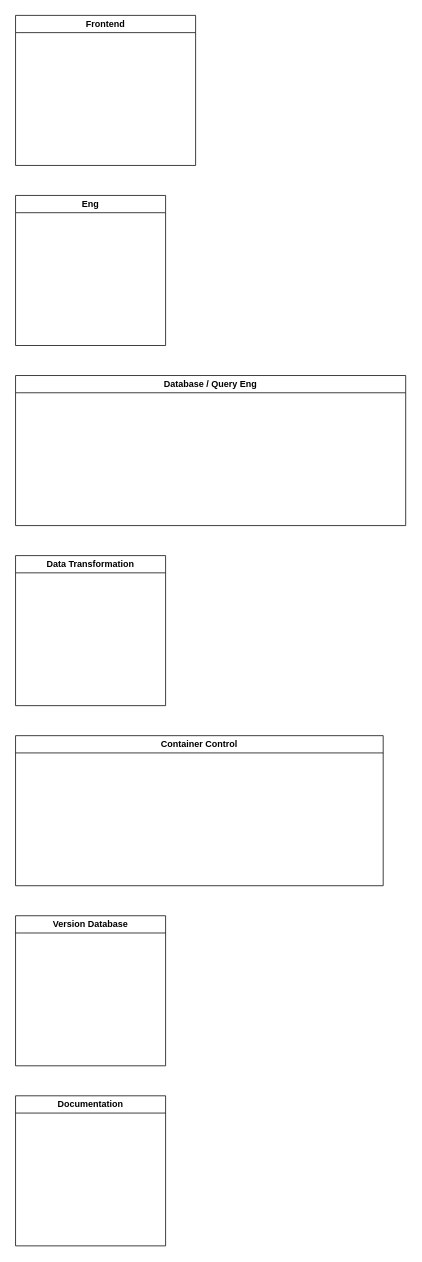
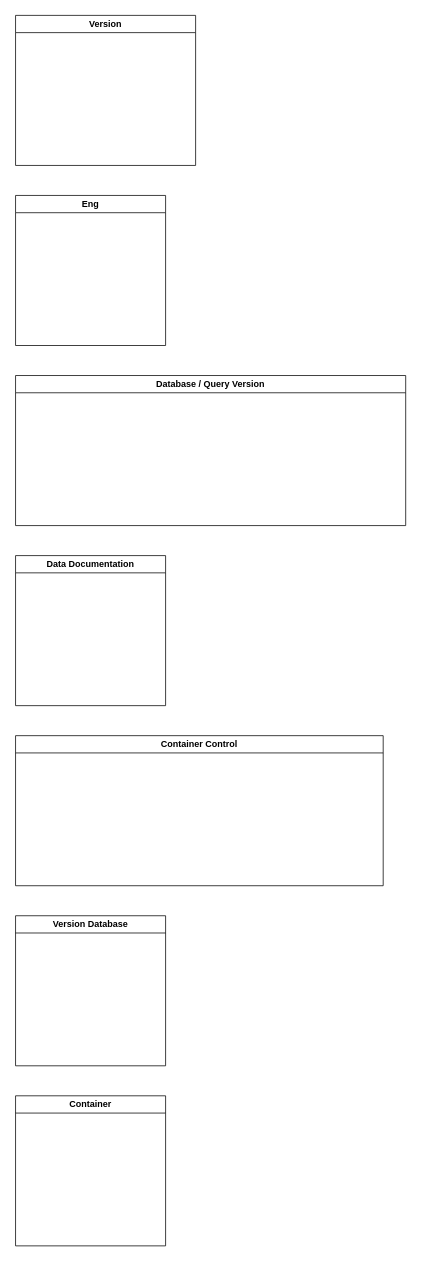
node "Frontend": label "Frontend" -> "Version"
node "Database / Query Eng": label "Database / Query Eng" -> "Database / Query Version"
node "Data Transformation": label "Data Transformation" -> "Data Documentation"
node "Documentation": label "Documentation" -> "Container"
